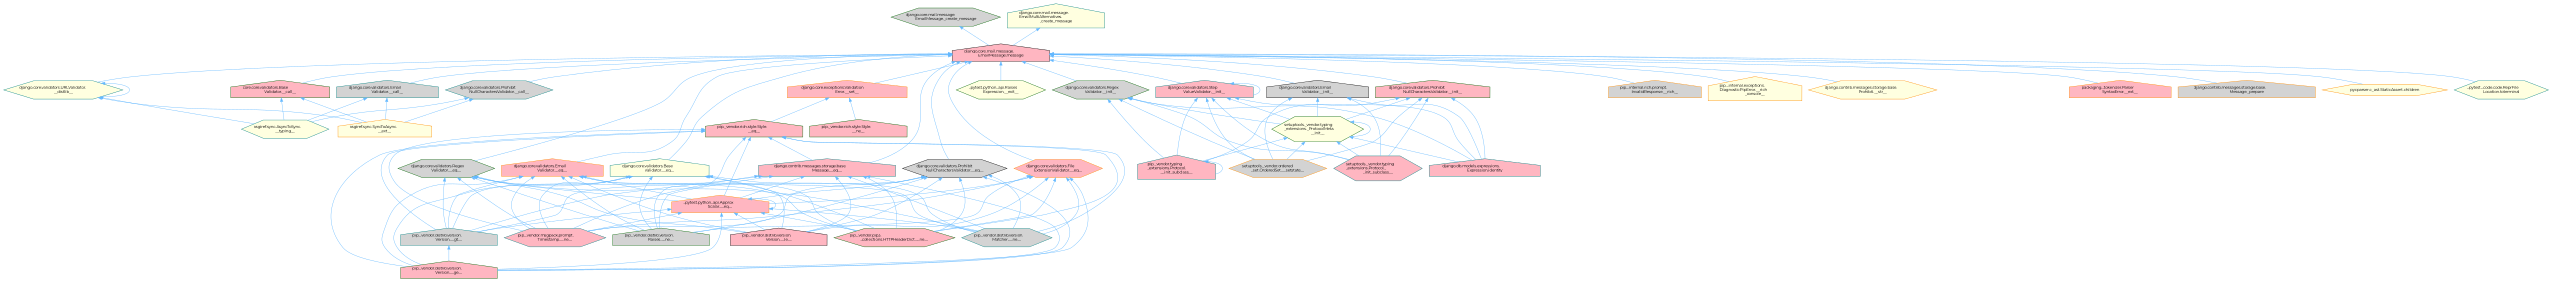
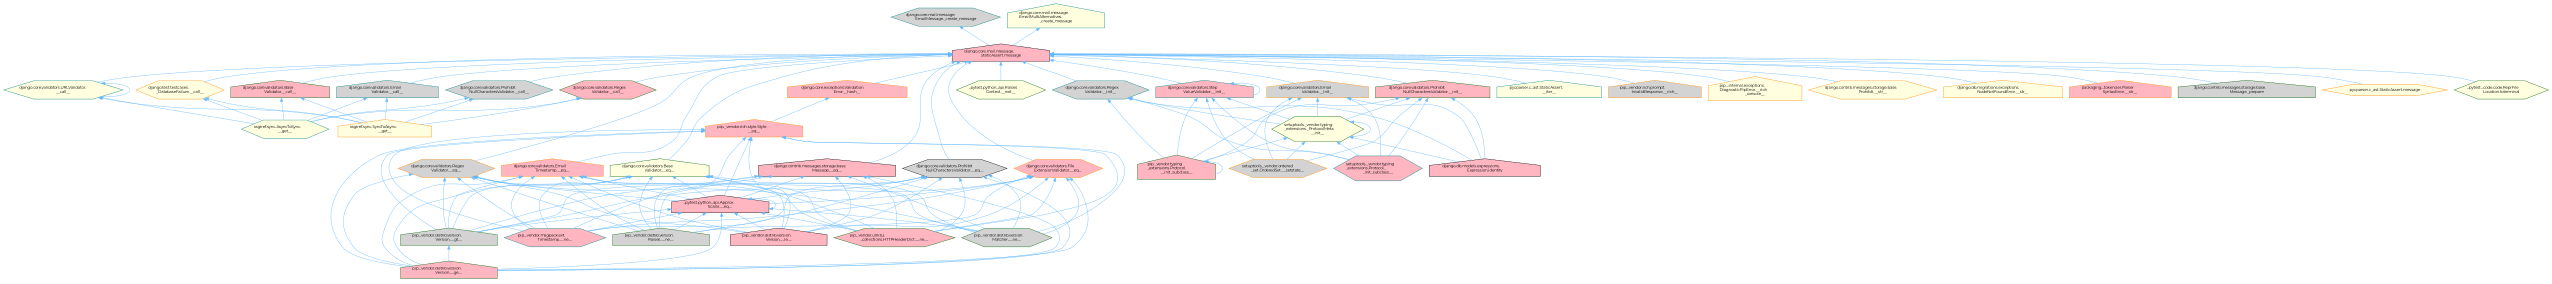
node "django.core.mail.message. EmailMessage._create_message": color darkgreen -> teal
node "django.core.mail.message. EmailMessage.message": label "django.core.mail.message. EmailMessage.message" -> "django.core.mail.message. StaticAssert.message"
node "django.core.validators.URLValidator. __distlib__": label "django.core.validators.URLValidator. __distlib__" -> "django.core.validators.URLValidator. __call__"
node "django.test.testcases. _DatabaseFailure.__call__": added
node "core.core.validators.Base Validator.__call__": label "core.core.validators.Base Validator.__call__" -> "django.core.validators.Base Validator.__call__"
node "django.core.validators.Regex Validator.__call__": added
node "django.core.exceptions.Validation Error.__set__": label "django.core.exceptions.Validation Error.__set__" -> "django.core.exceptions.Validation Error.__hash__"
node "_pytest.python_api.Raises Expression.__exit__": label "_pytest.python_api.Raises Expression.__exit__" -> "_pytest.python_api.Raises Context.__exit__"
node "django.core.validators.Regex Validator.__init__": color darkgreen -> teal
node "django.core.validators.Email Validator.__init__": color black -> darkorange
node "pycparser.c_ast.StaticAssert. __iter__": added
node "pip._internal.rich.prompt. InvalidResponse.__rich__": label "pip._internal.rich.prompt. InvalidResponse.__rich__" -> "pip._vendor.rich.prompt. InvalidResponse.__rich__"
node "django.db.migrations.exceptions. NodeNotFoundError.__str__": added
node "packaging._tokenizer.Parser SyntaxError.__ext__": label "packaging._tokenizer.Parser SyntaxError.__ext__" -> "packaging._tokenizer.Parser SyntaxError.__str__"
node "django.contrib.messages.storage.base. Message._prepare": color darkorange -> darkgreen
node "pycparser.c_ast.StaticAssert.children": label "pycparser.c_ast.StaticAssert.children" -> "pycparser.c_ast.StaticAssert.message"
node "_pytest._code.code.ReprFile Location.toterminal": color teal -> darkgreen
edge "django.db.models.expressions. Expression.identity" -> "django.core.validators.Step ValueValidator.__init__": removed
node "asgiref.sync.AsyncToSync. __typing__": label "asgiref.sync.AsyncToSync. __typing__" -> "asgiref.sync.AsyncToSync. __get__"
node "asgiref.sync.SyncToAsync. __ext__": label "asgiref.sync.SyncToAsync. __ext__" -> "asgiref.sync.SyncToAsync. __get__"
node "pip._vendor.rich.style.Style. __eq__": color darkgreen -> darkorange
node "pip._vendor.rich.style.Style. __ne__": removed
edge "pip._vendor.typing _extensions.Protocol. __init_subclass__" -> "django.core.validators.Email Validator.__init__": added
edge "setuptools._vendor.ordered _set.OrderedSet.__setstate__" -> "django.core.validators.Regex Validator.__init__": removed
edge "django.contrib.messages.storage.base. Message.__eq__" -> "pip._vendor.rich.style.Style. __eq__": now "pip._vendor.distlib.version. Version.__le__" -> "pip._vendor.rich.style.Style. __eq__"
node "django.core.validators.Regex Validator.__eq__": color darkgreen -> darkorange
node "django.core.validators.Email Validator.__eq__": label "django.core.validators.Email Validator.__eq__" -> "django.core.validators.Email Timestamp.__eq__"
node "django.core.validators.Base Validator.__eq__": color teal -> darkgreen
node "django.contrib.messages.storage.base. Message.__eq__": color teal -> black
node "pip._vendor.typing _extensions.Protocol. __init_subclass__": color teal -> darkgreen
node "django.db.models.expressions. Expression.identity": color teal -> black
edge "_pytest.python_api.Approx Scalar.__eq__" -> "django.core.validators.Base Validator.__eq__": added
edge "pip._vendor.distlib.version. Version.__gt__" -> "django.core.validators.File ExtensionValidator.__eq__": added
node "_pytest.python_api.Approx Scalar.__eq__": color darkorange -> black
edge "pip._vendor.distlib.version. Raises.__ne__" -> "_pytest.python_api.Approx Scalar.__eq__": added
edge "pip._vendor.distlib.version. Version.__ge__" -> "django.core.validators.Regex Validator.__eq__": added
node "pip._vendor.distlib.version. Version.__gt__": color teal -> darkgreen
node "pip._vendor.msgpack.prompt. Timestamp.__ne__": label "pip._vendor.msgpack.prompt. Timestamp.__ne__" -> "pip._vendor.msgpack.ext. Timestamp.__ne__"
node "pip._vendor.pip3. _collections.HTTPHeaderDict.__ne__": label "pip._vendor.pip3. _collections.HTTPHeaderDict.__ne__" -> "pip._vendor.urllib3. _collections.HTTPHeaderDict.__ne__"
node "pip._vendor.distlib.version. Matcher.__ne__": color teal -> darkgreen
